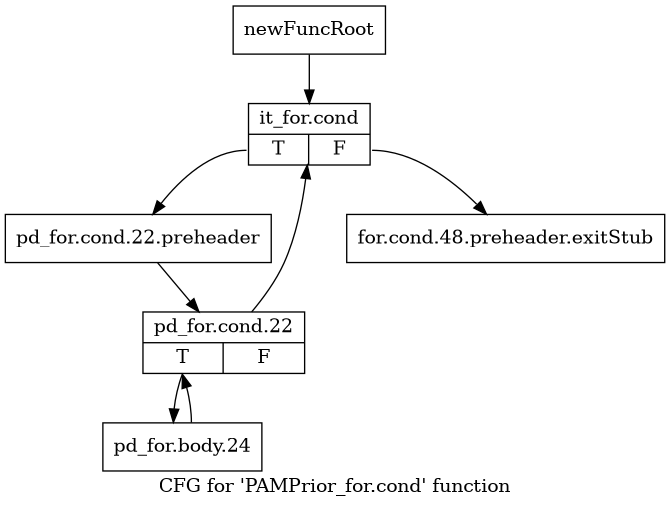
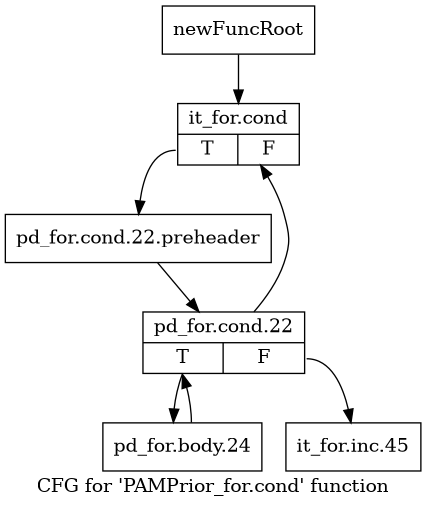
node "for.cond.48.preheader.exitStub": removed
node "it_for.inc.45": added
